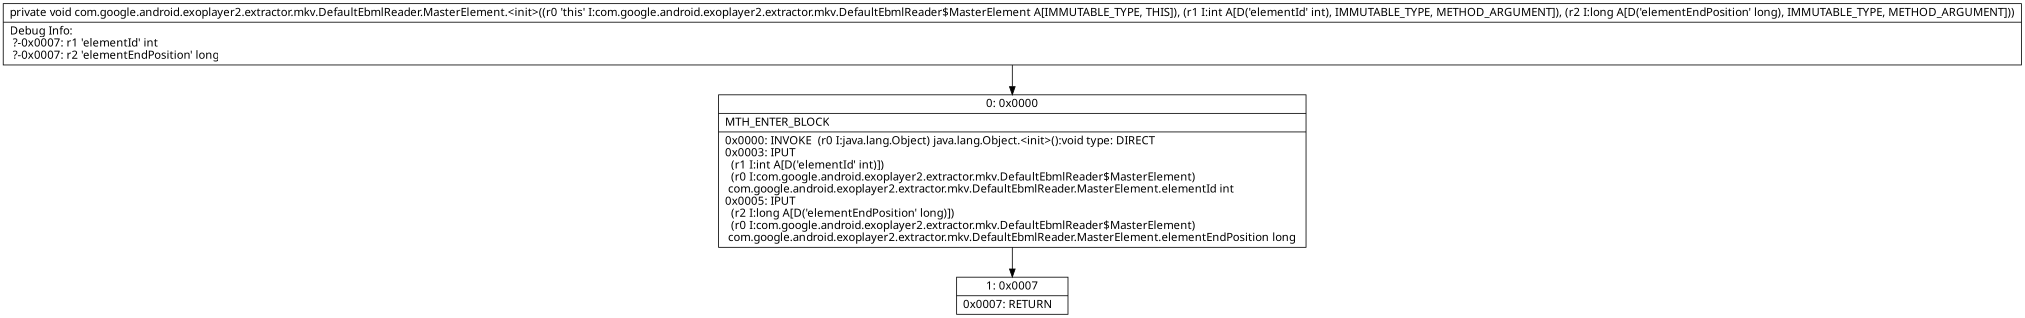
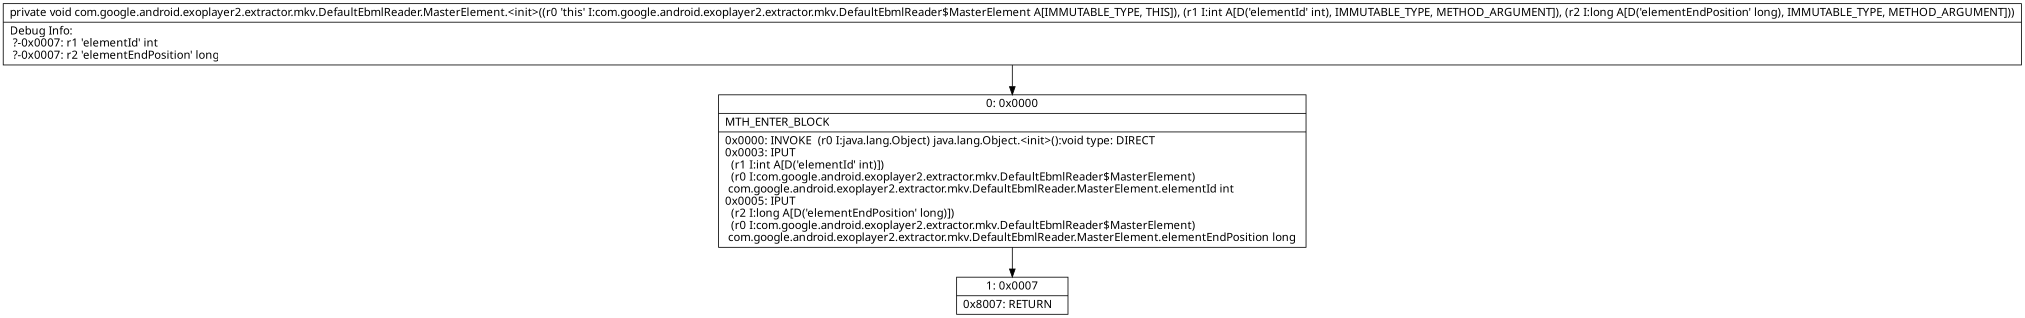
node "1: 0x0007": text "0x0007: RETURN" -> "0x8007: RETURN"
